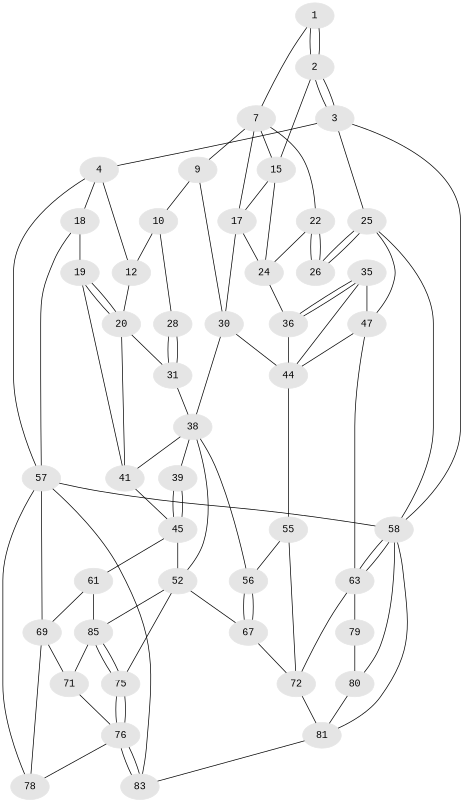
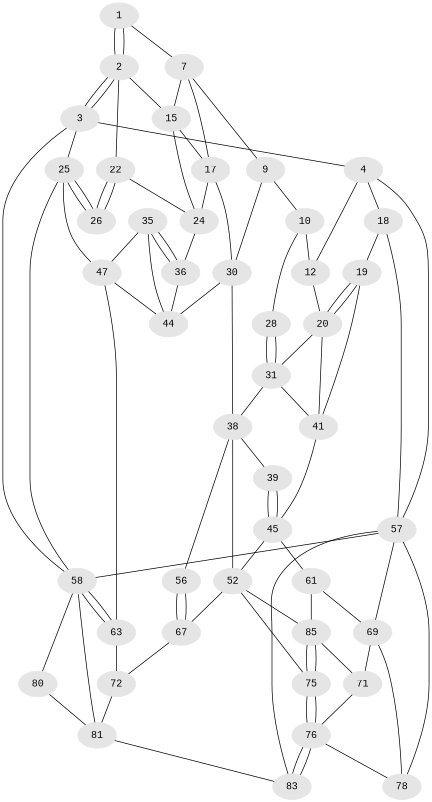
edge "7" -- "22": now "2" -- "22"
edge "38" -- "41": now "31" -- "41"
node "55": removed
node "79": removed
